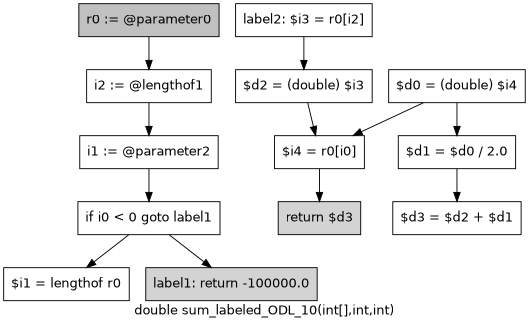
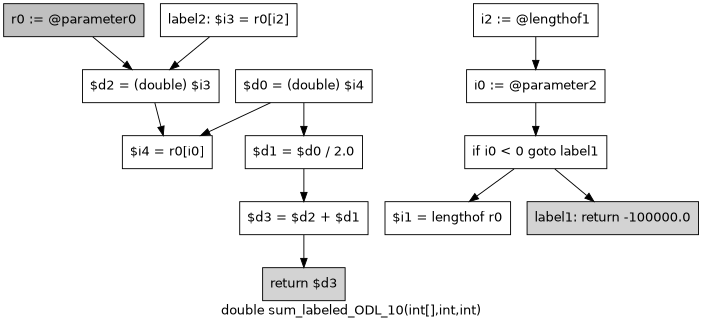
edge "r0 := @parameter0" -> "i2 := @lengthof1": now "r0 := @parameter0" -> "$d2 = (double) $i3"
node "i1 := @parameter2": label "i1 := @parameter2" -> "i0 := @parameter2"
edge "$i4 = r0[i0]" -> "return $d3": now "$d3 = $d2 + $d1" -> "return $d3"
